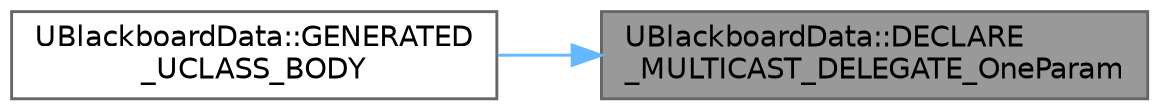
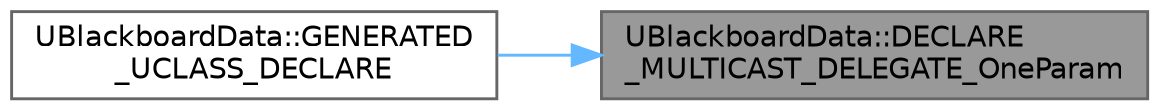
node "UBlackboardData::GENERATED _UCLASS_BODY": label "UBlackboardData::GENERATED _UCLASS_BODY" -> "UBlackboardData::GENERATED _UCLASS_DECLARE"
